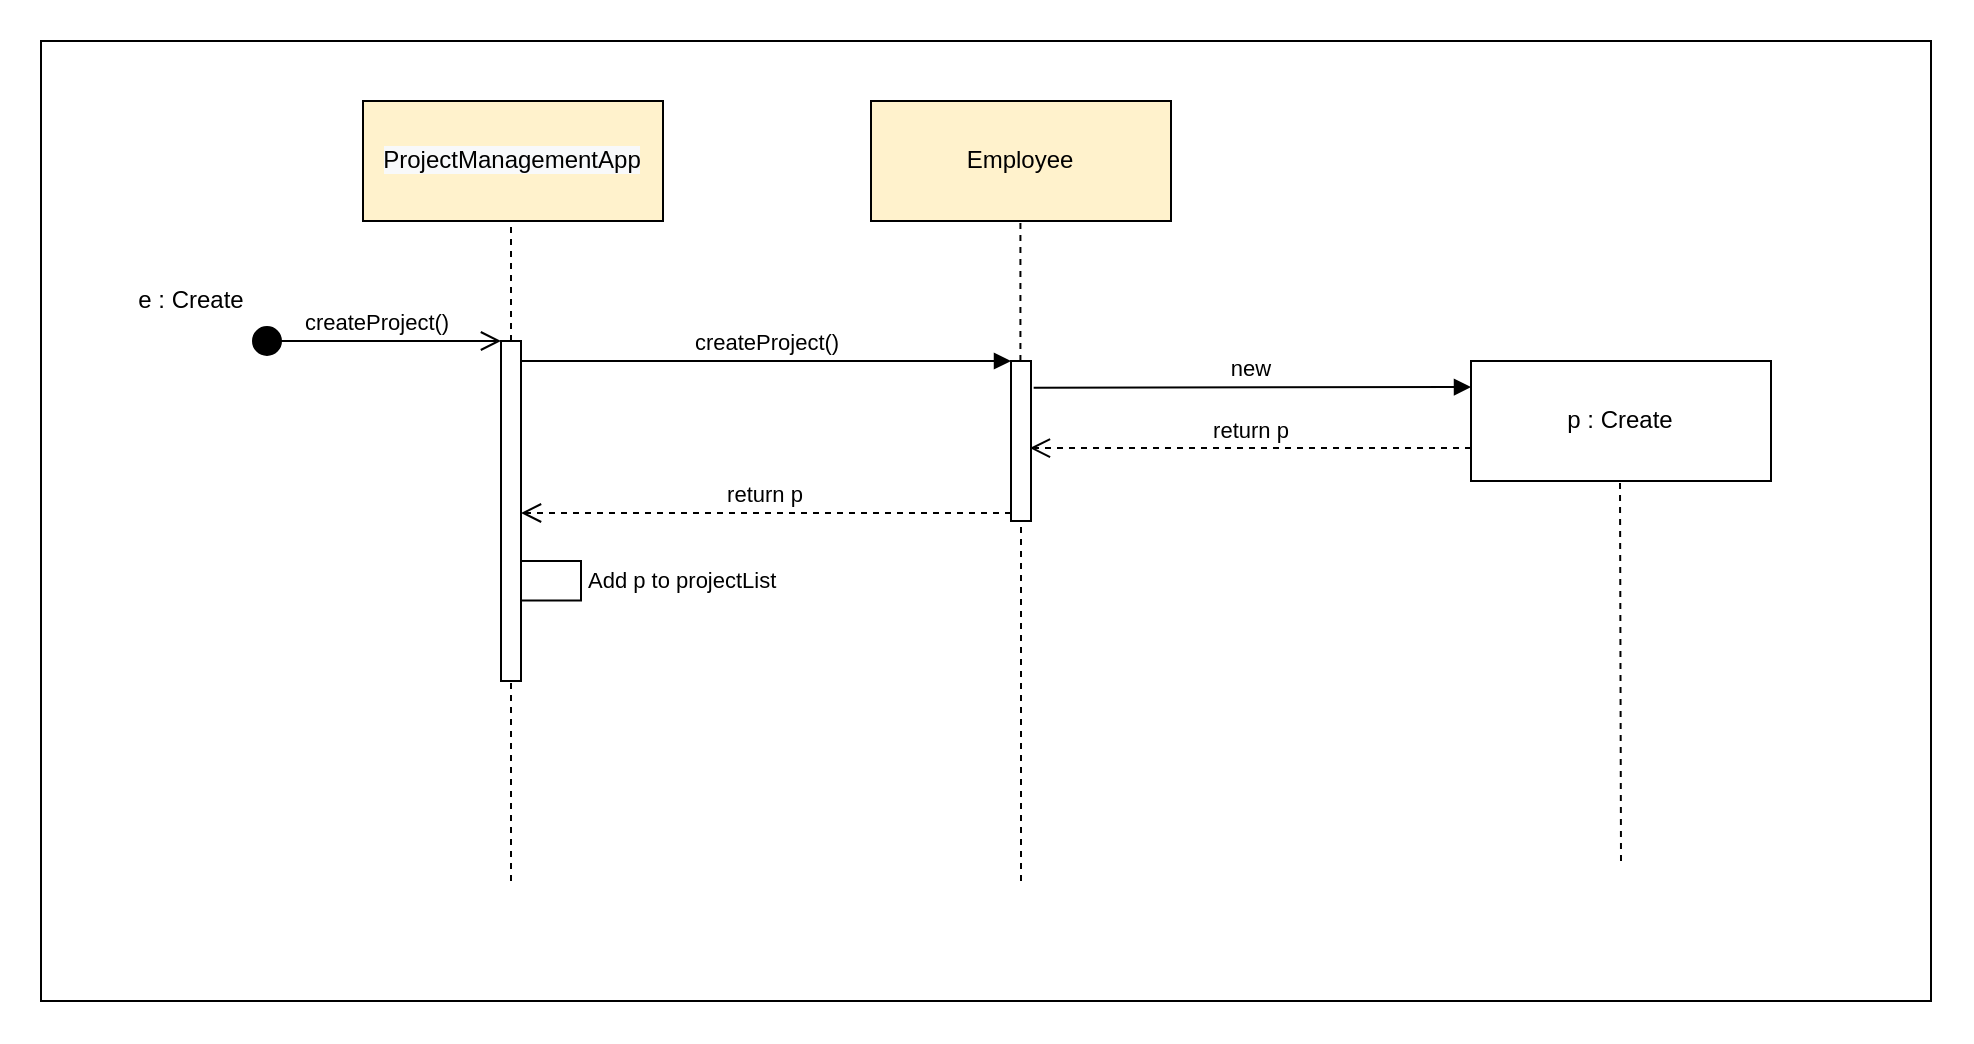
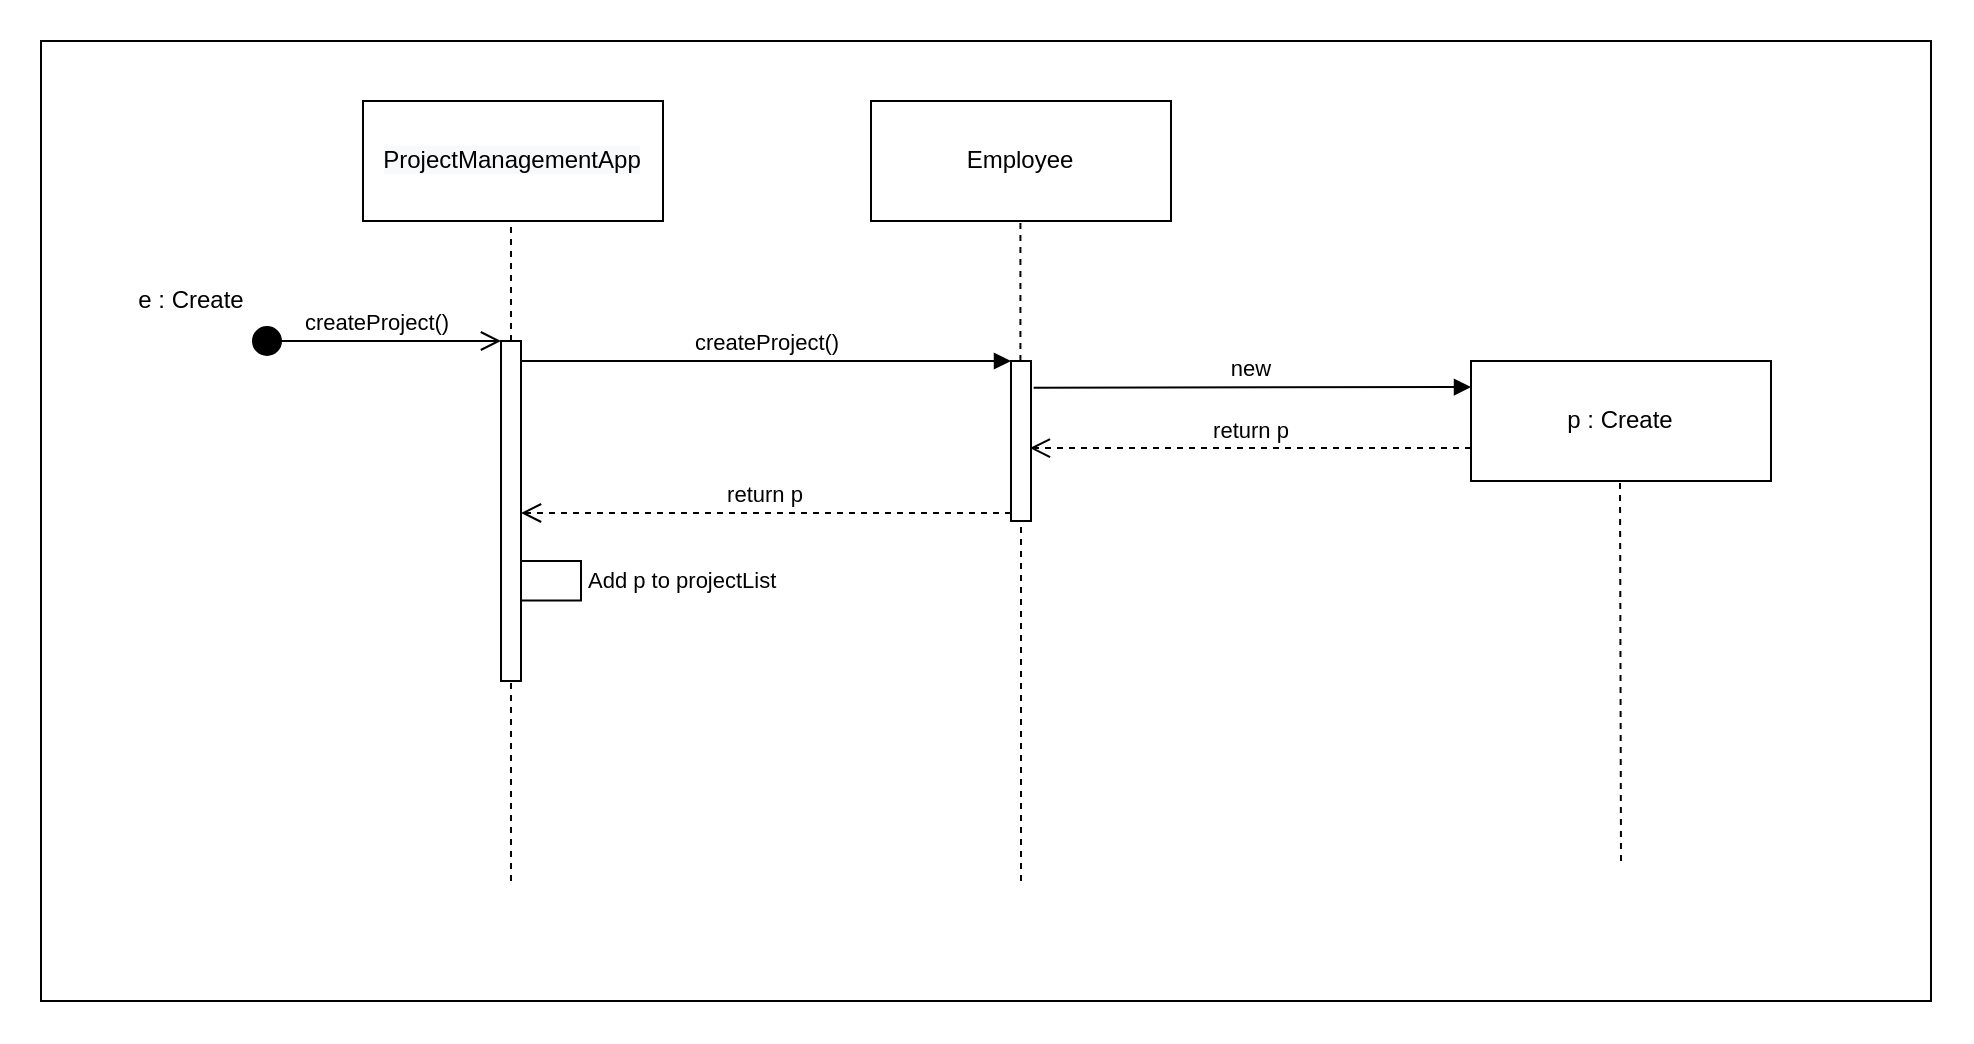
node "ProjectManagementApp": fillcolor #fff2cc -> #ffffff
node "Employee": fillcolor #fff2cc -> #ffffff
